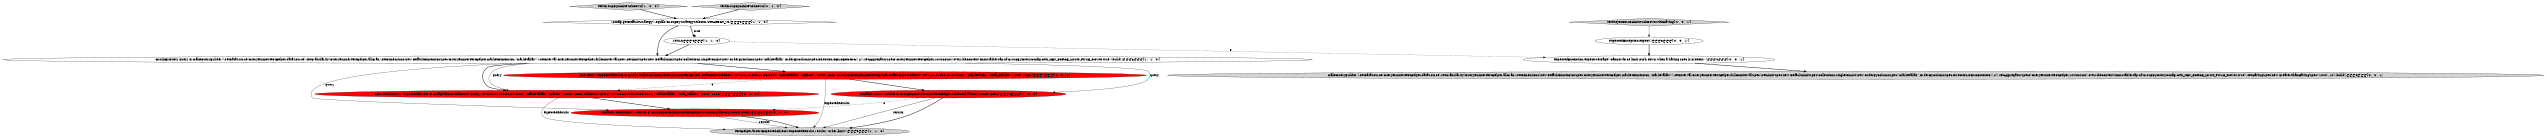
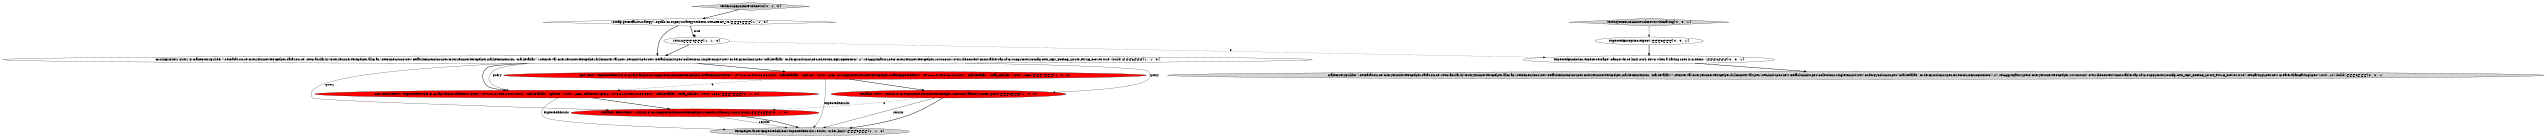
node "testGroupByLimitPushDown['1', '0', '0']": removed
